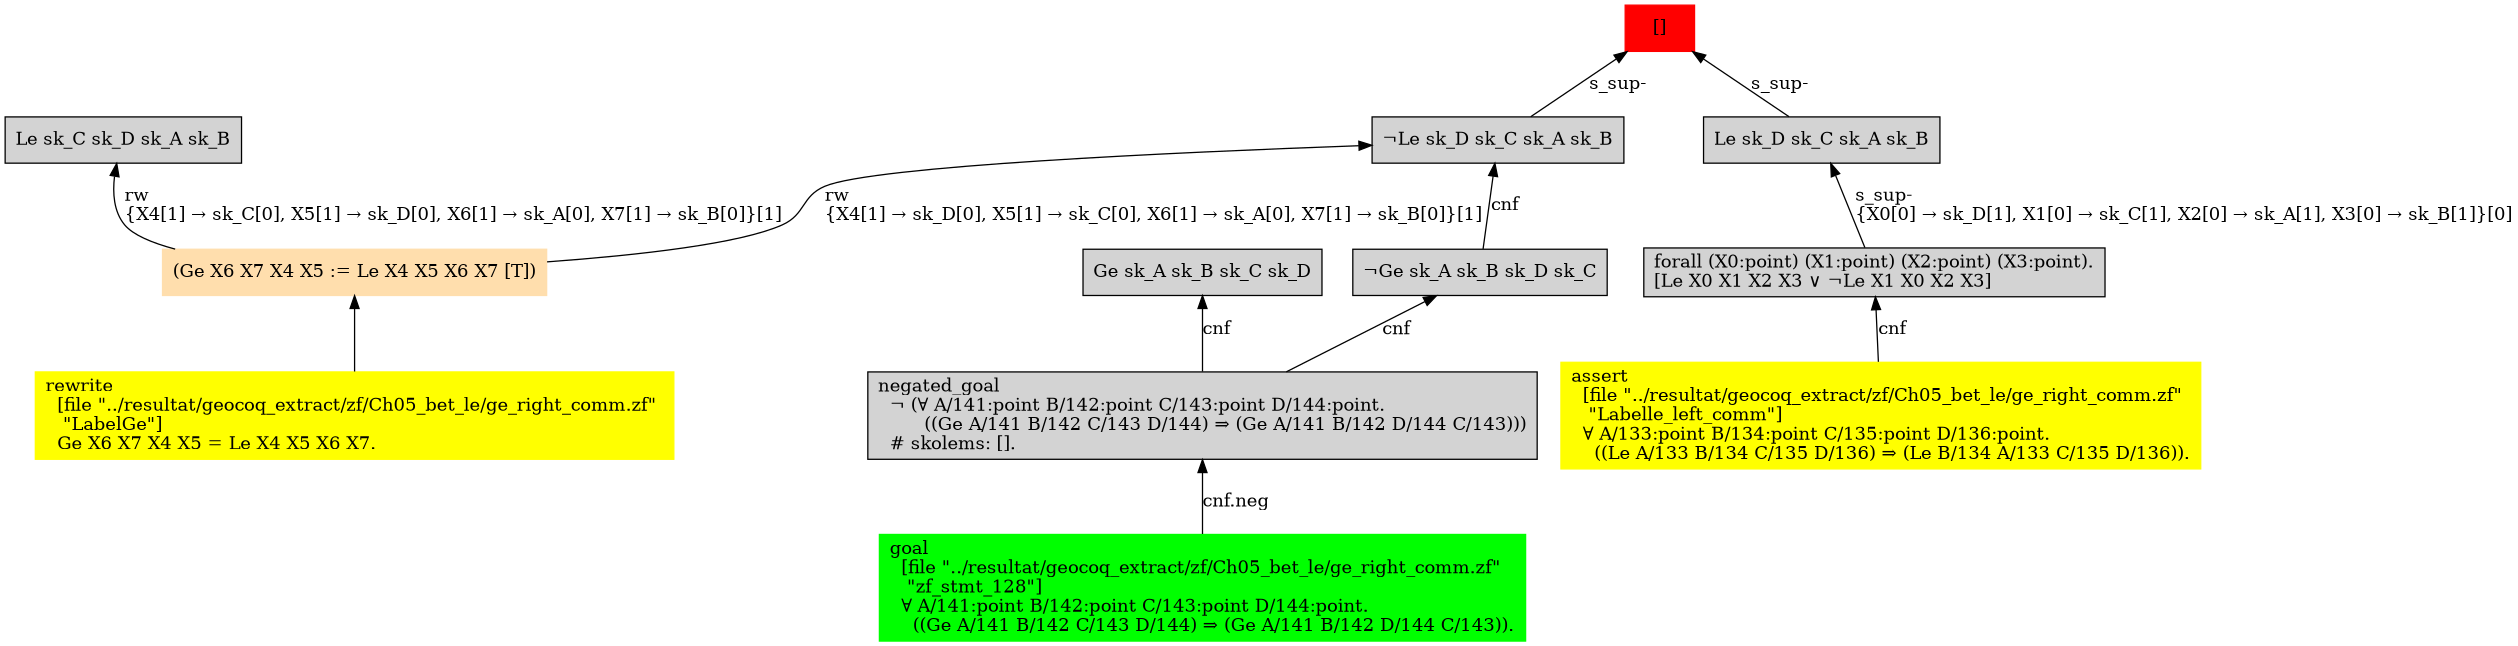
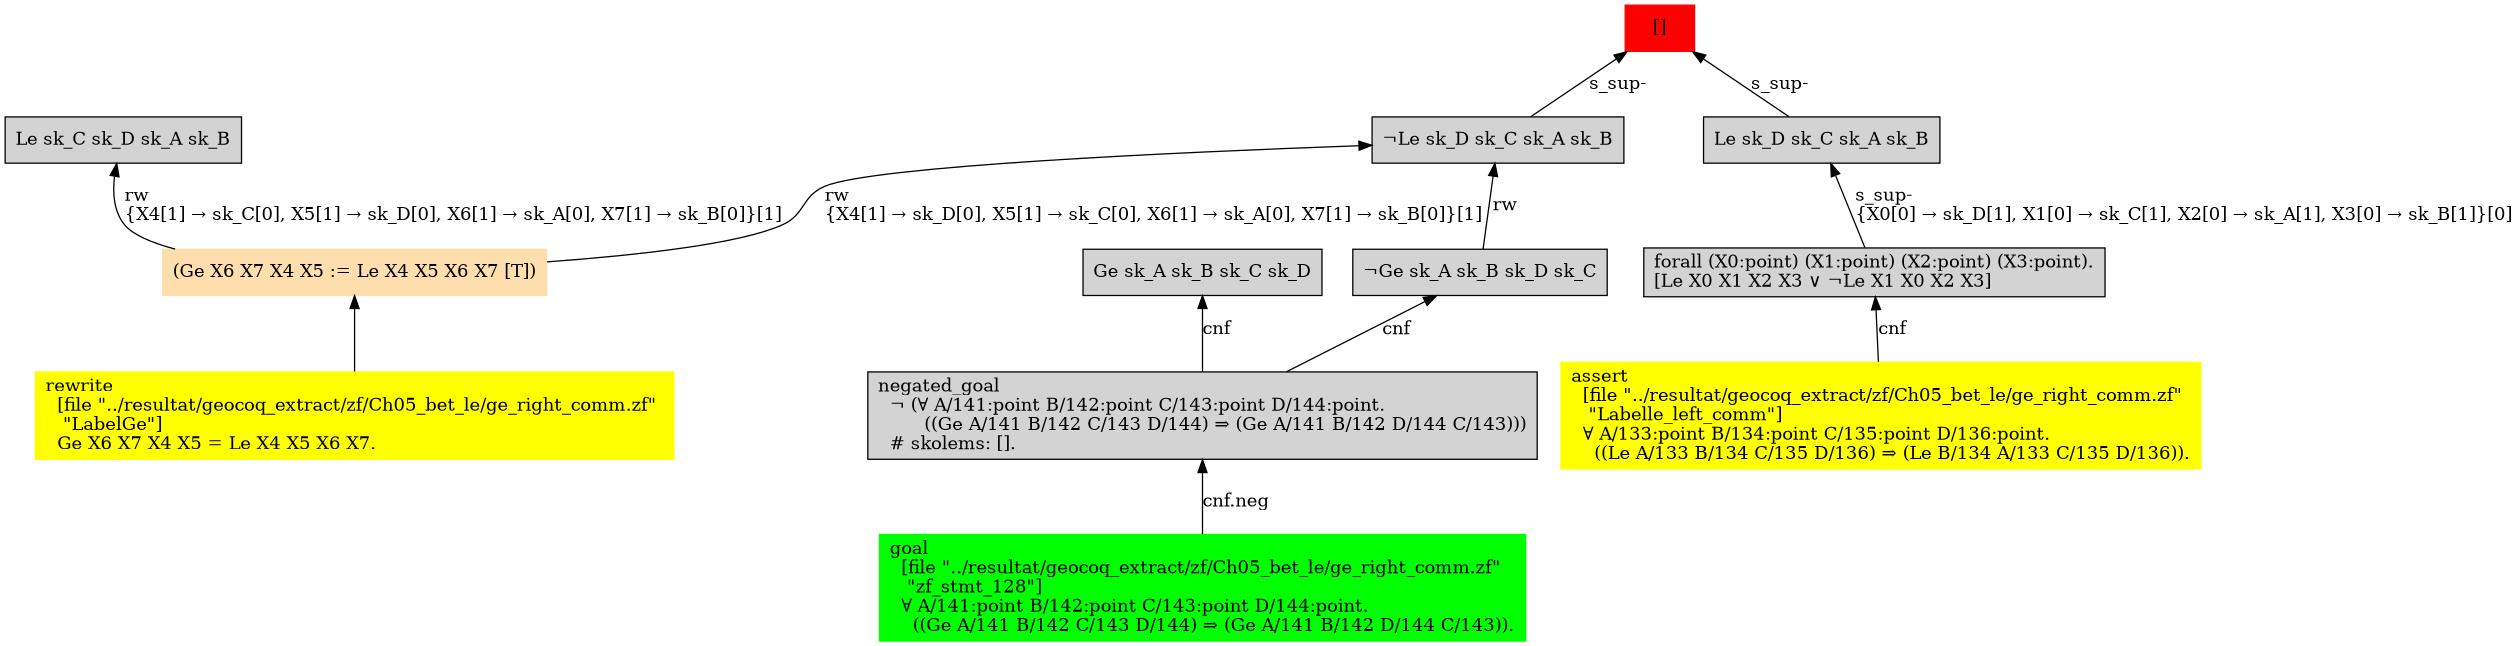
edge "¬Ge sk_A sk_B sk_D sk_C" -> "¬Le sk_D sk_C sk_A sk_B": label "cnf" -> "rw"
